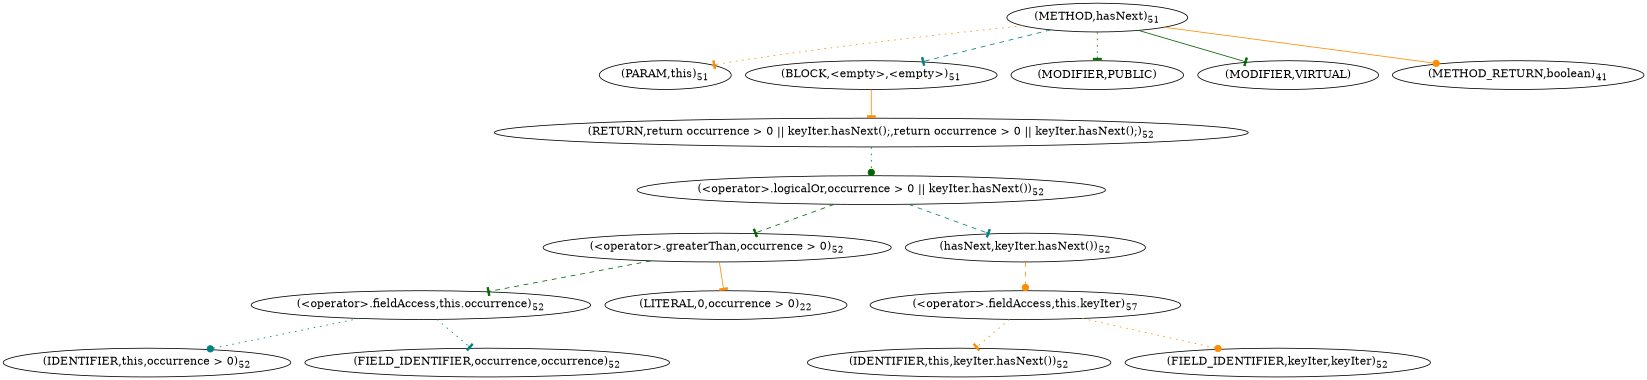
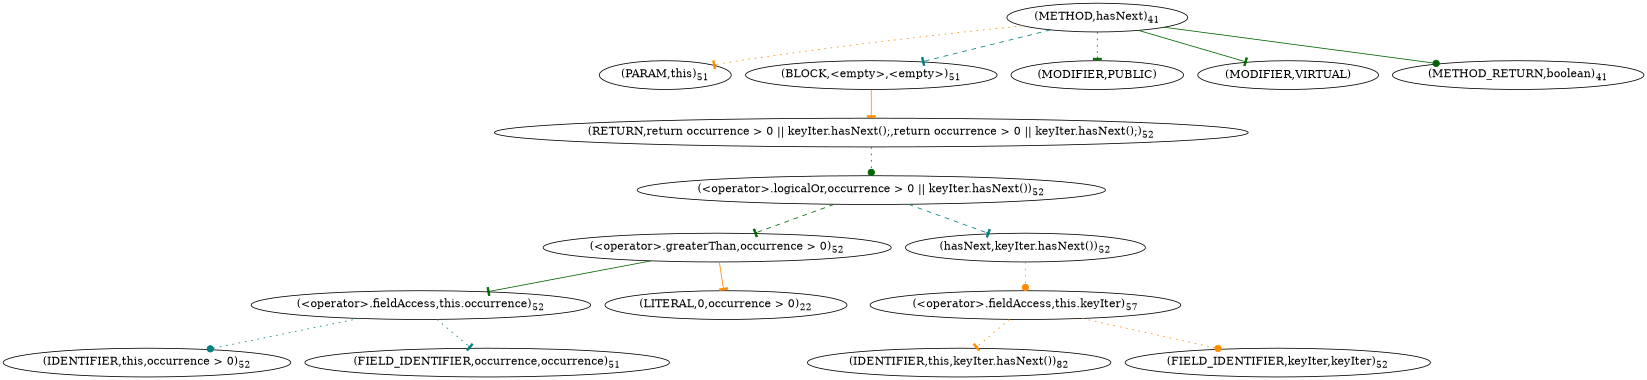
node "(METHOD,hasNext)": text "51" -> "41"
edge "(METHOD,hasNext)" -> "(METHOD_RETURN,boolean)": color darkorange -> darkgreen
edge "(hasNext,keyIter.hasNext())" -> "(<operator>.fieldAccess,this.keyIter)": style dashed -> dotted
edge "(<operator>.greaterThan,occurrence > 0)" -> "(<operator>.fieldAccess,this.occurrence)": style dashed -> solid
node "(FIELD_IDENTIFIER,occurrence,occurrence)": text "52" -> "51"
node "(IDENTIFIER,this,keyIter.hasNext())": text "52" -> "82"
